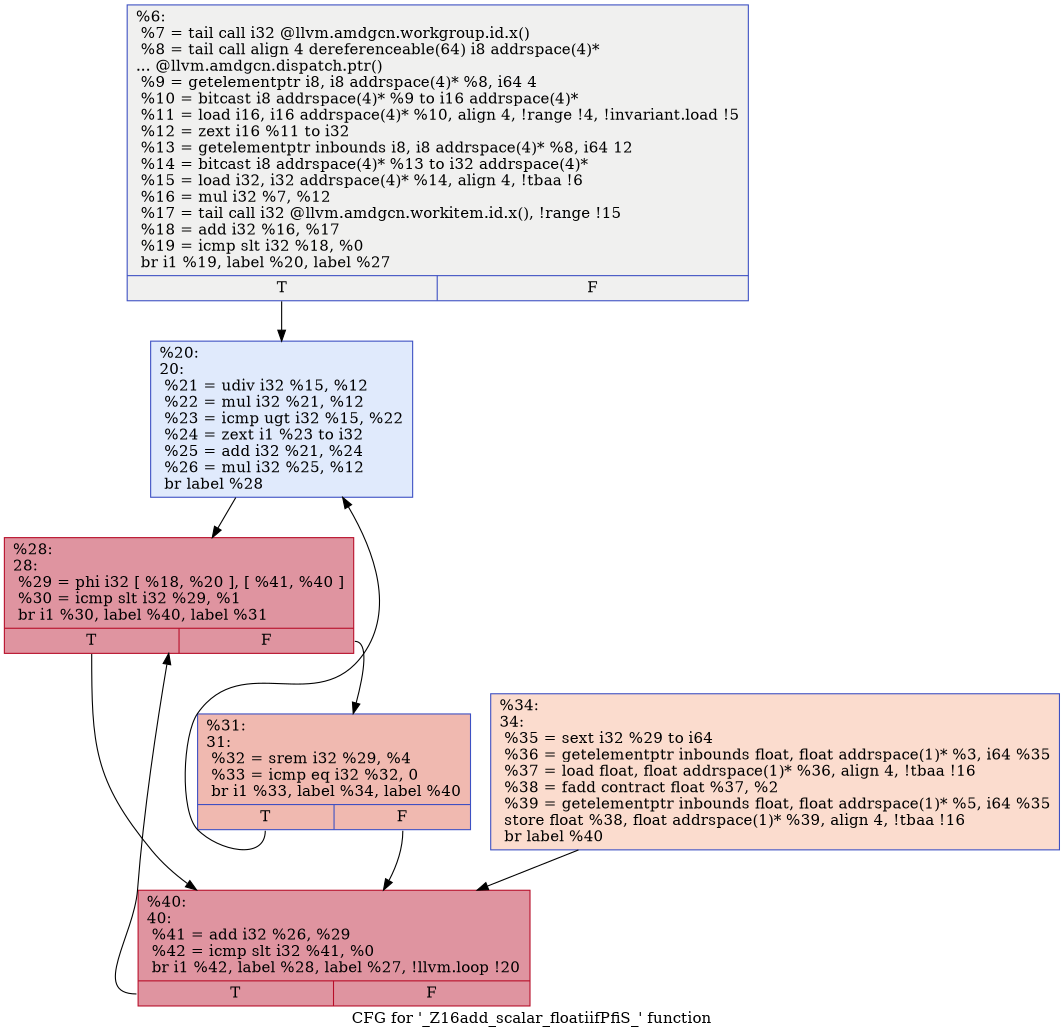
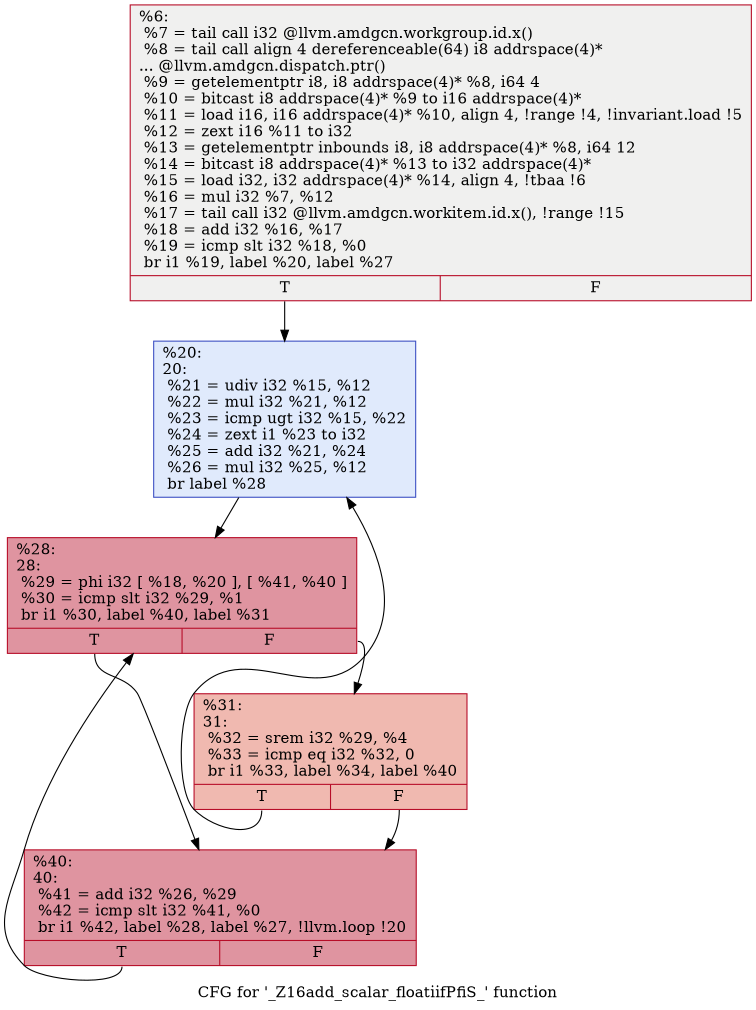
node "%6:": color #3d50c3ff -> #b70d28ff
node "%31:": color #3d50c3ff -> #b70d28ff
node "%34:": removed
